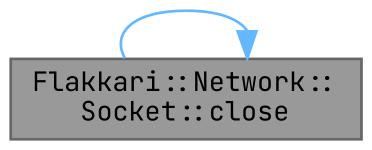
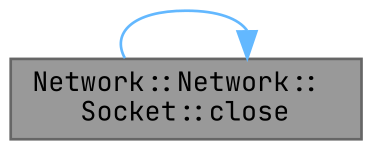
node "Flakkari::Network:: Socket::close": label "Flakkari::Network:: Socket::close" -> "Network::Network:: Socket::close"
